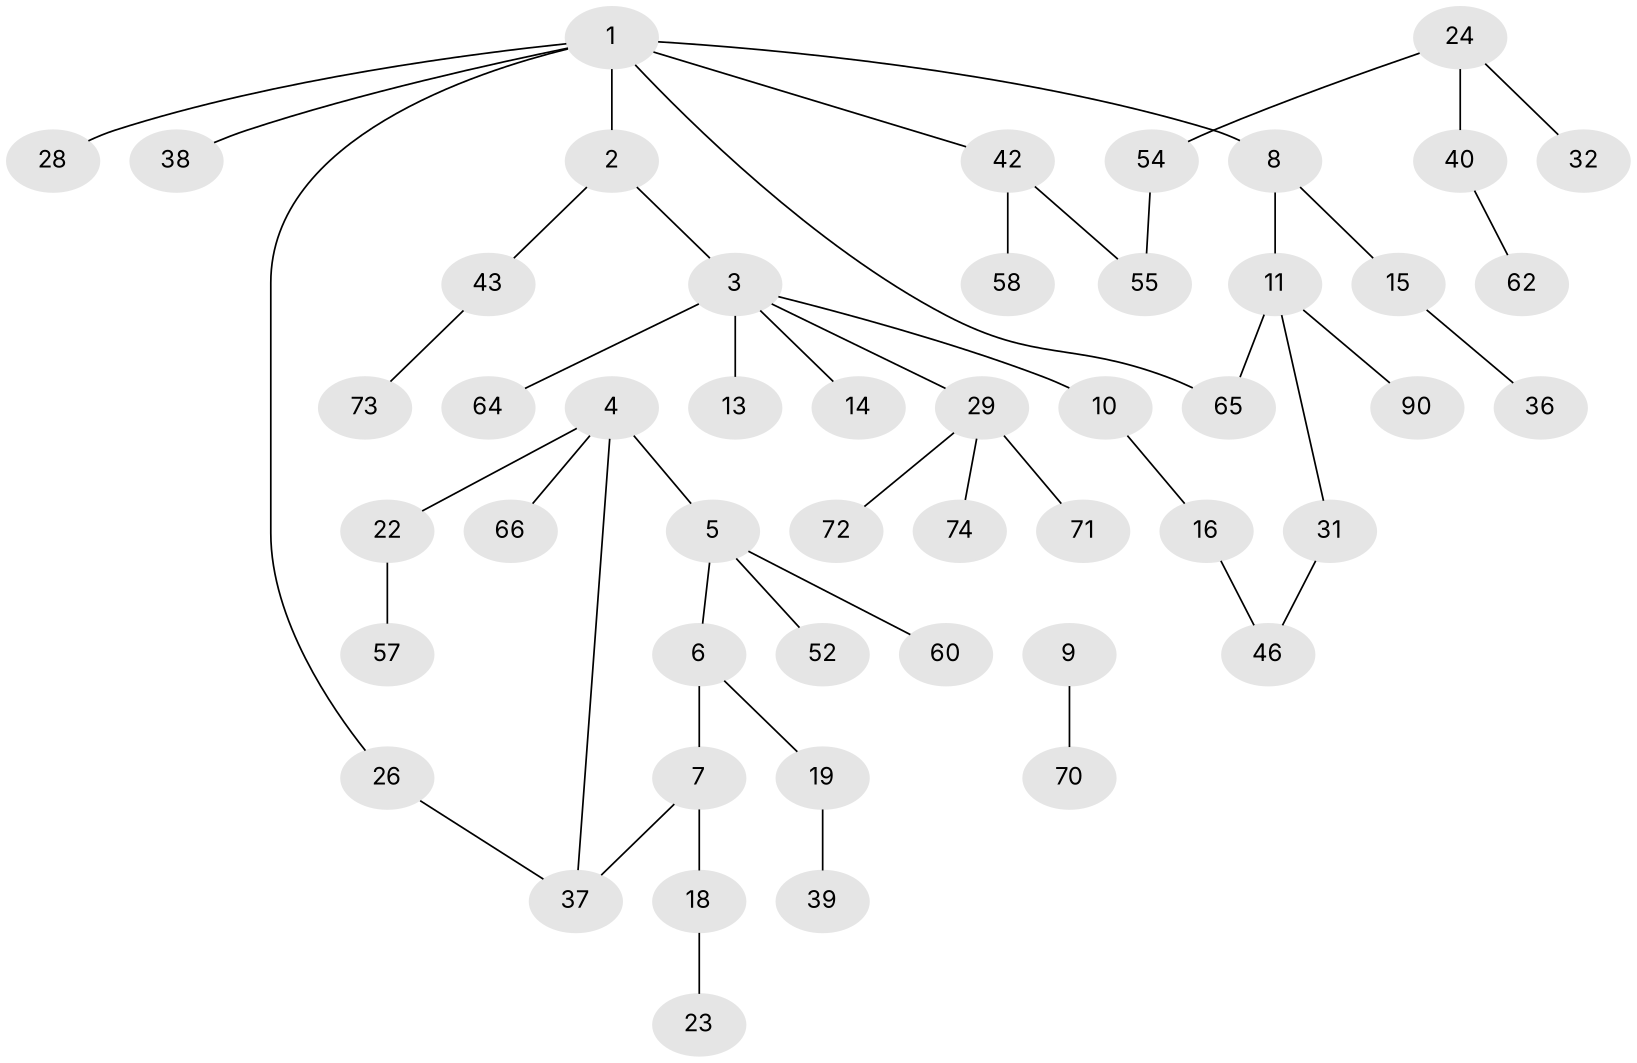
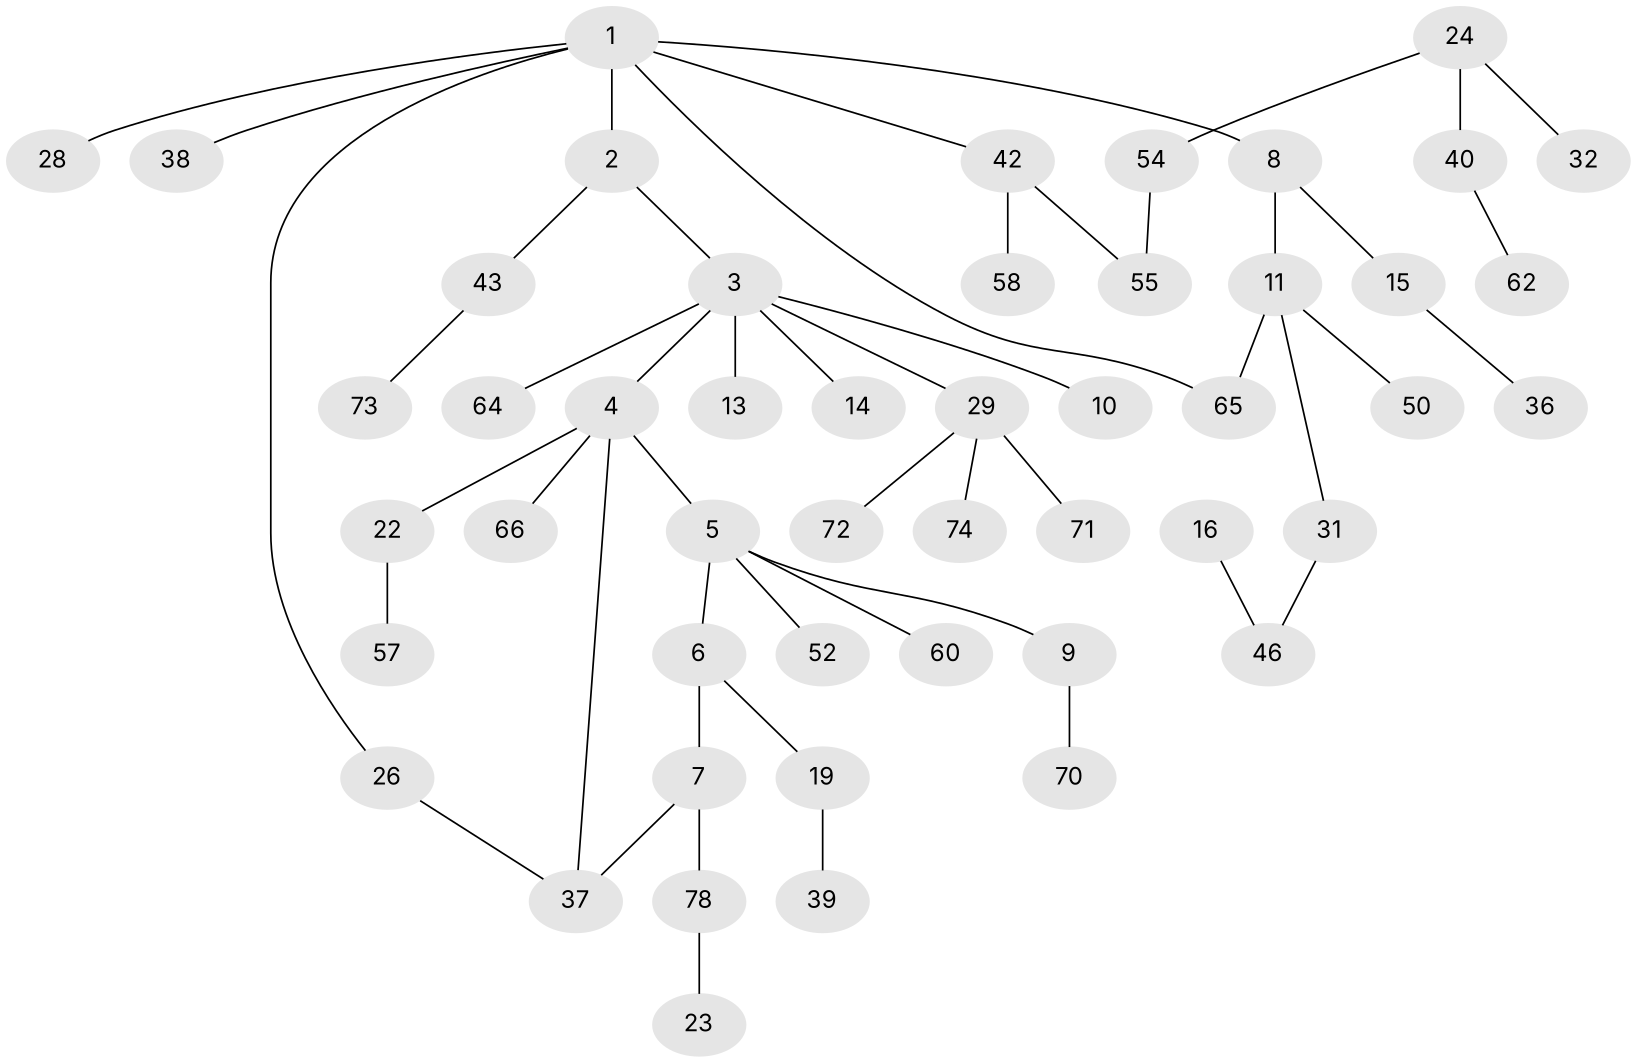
edge "3" -- "4": added
node "90": label "90" -> "50"
edge "10" -- "16": removed
edge "5" -- "9": added
node "18": label "18" -> "78"
